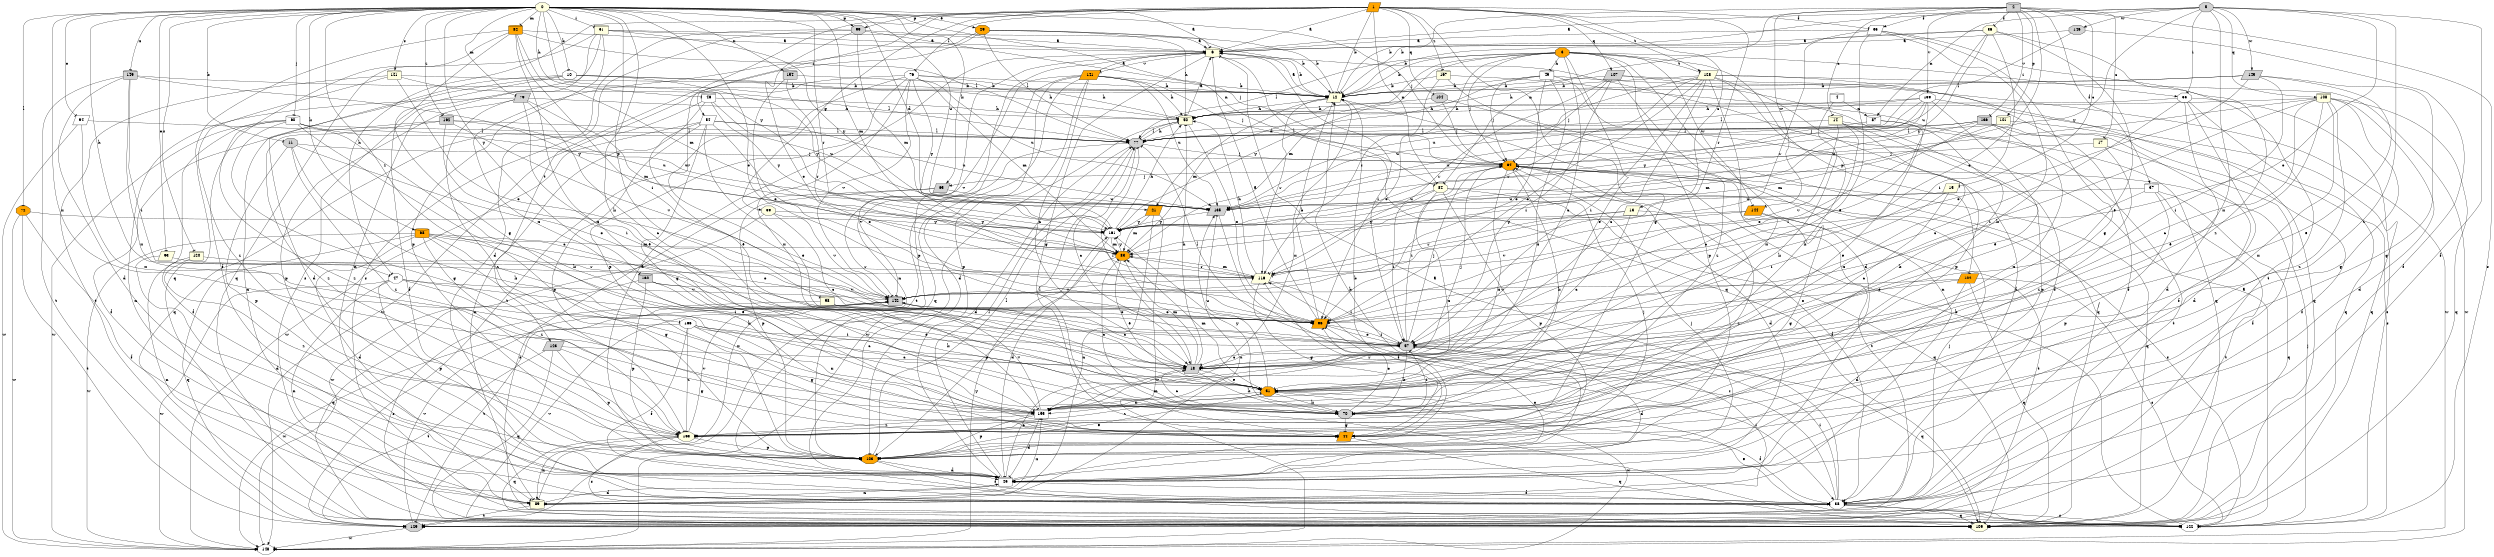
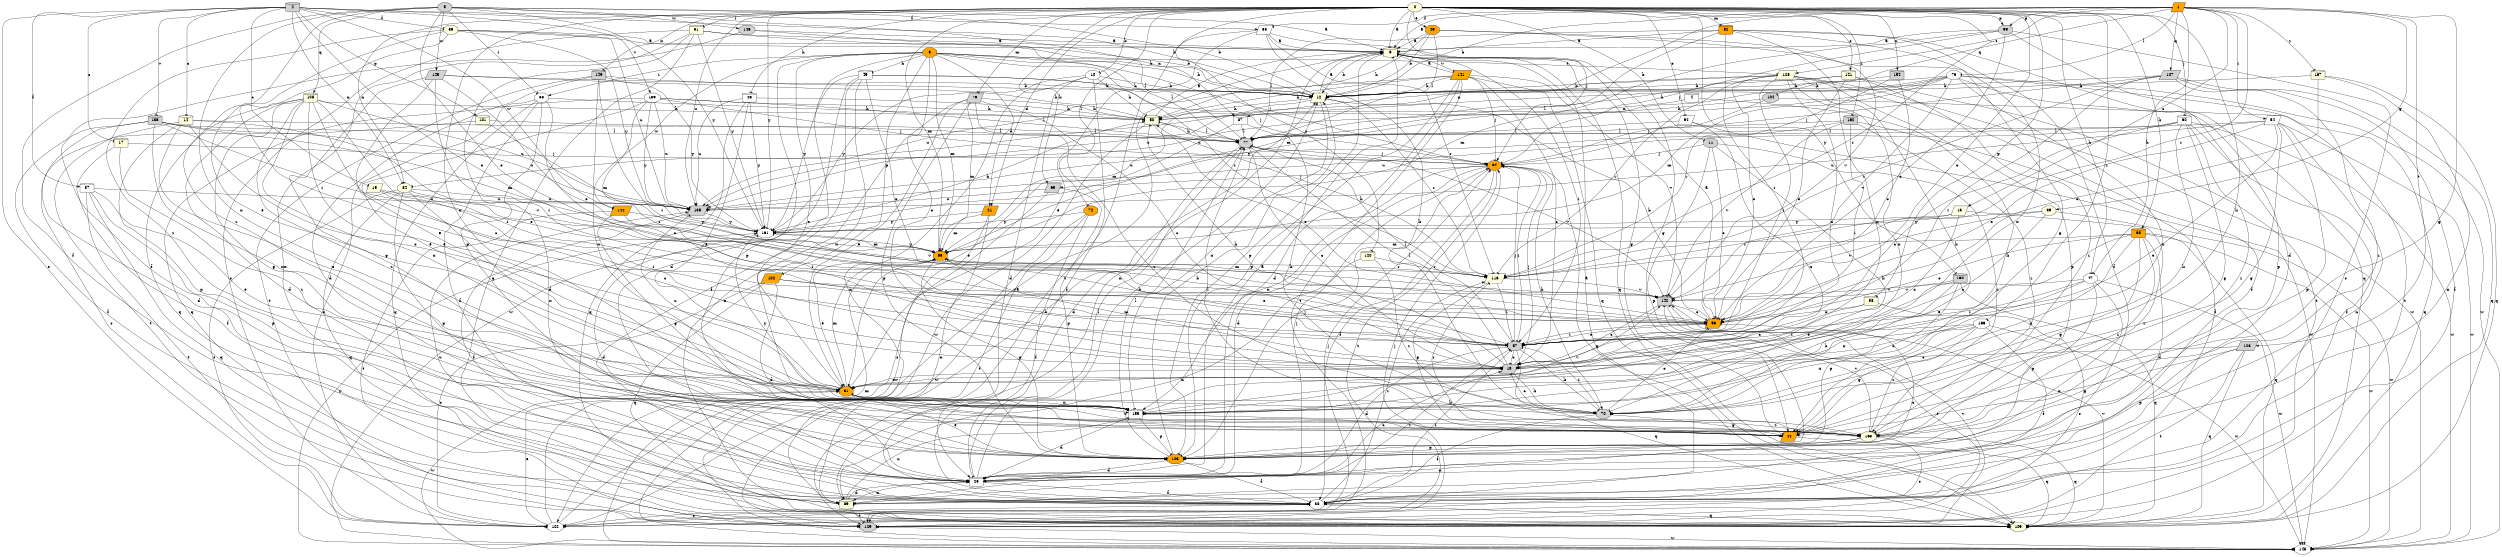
node "93": removed
